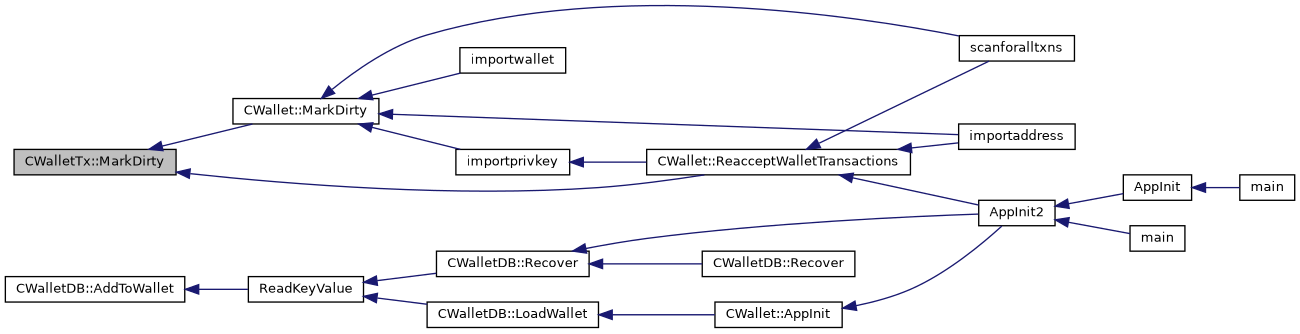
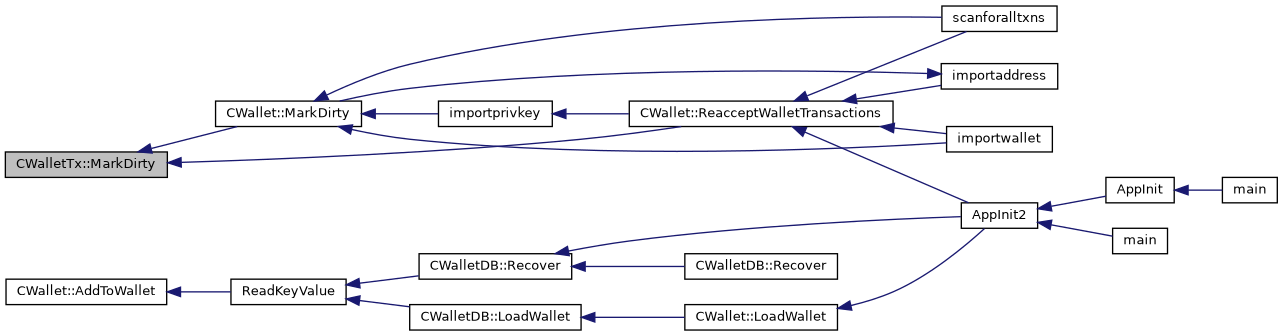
edge "importaddress" -> "CWallet::MarkDirty": reversed
edge "importwallet" -> "CWallet::ReacceptWalletTransactions": added
node "CWalletDB::AddToWallet": label "CWalletDB::AddToWallet" -> "CWallet::AddToWallet"
node "CWallet::AppInit": label "CWallet::AppInit" -> "CWallet::LoadWallet"
